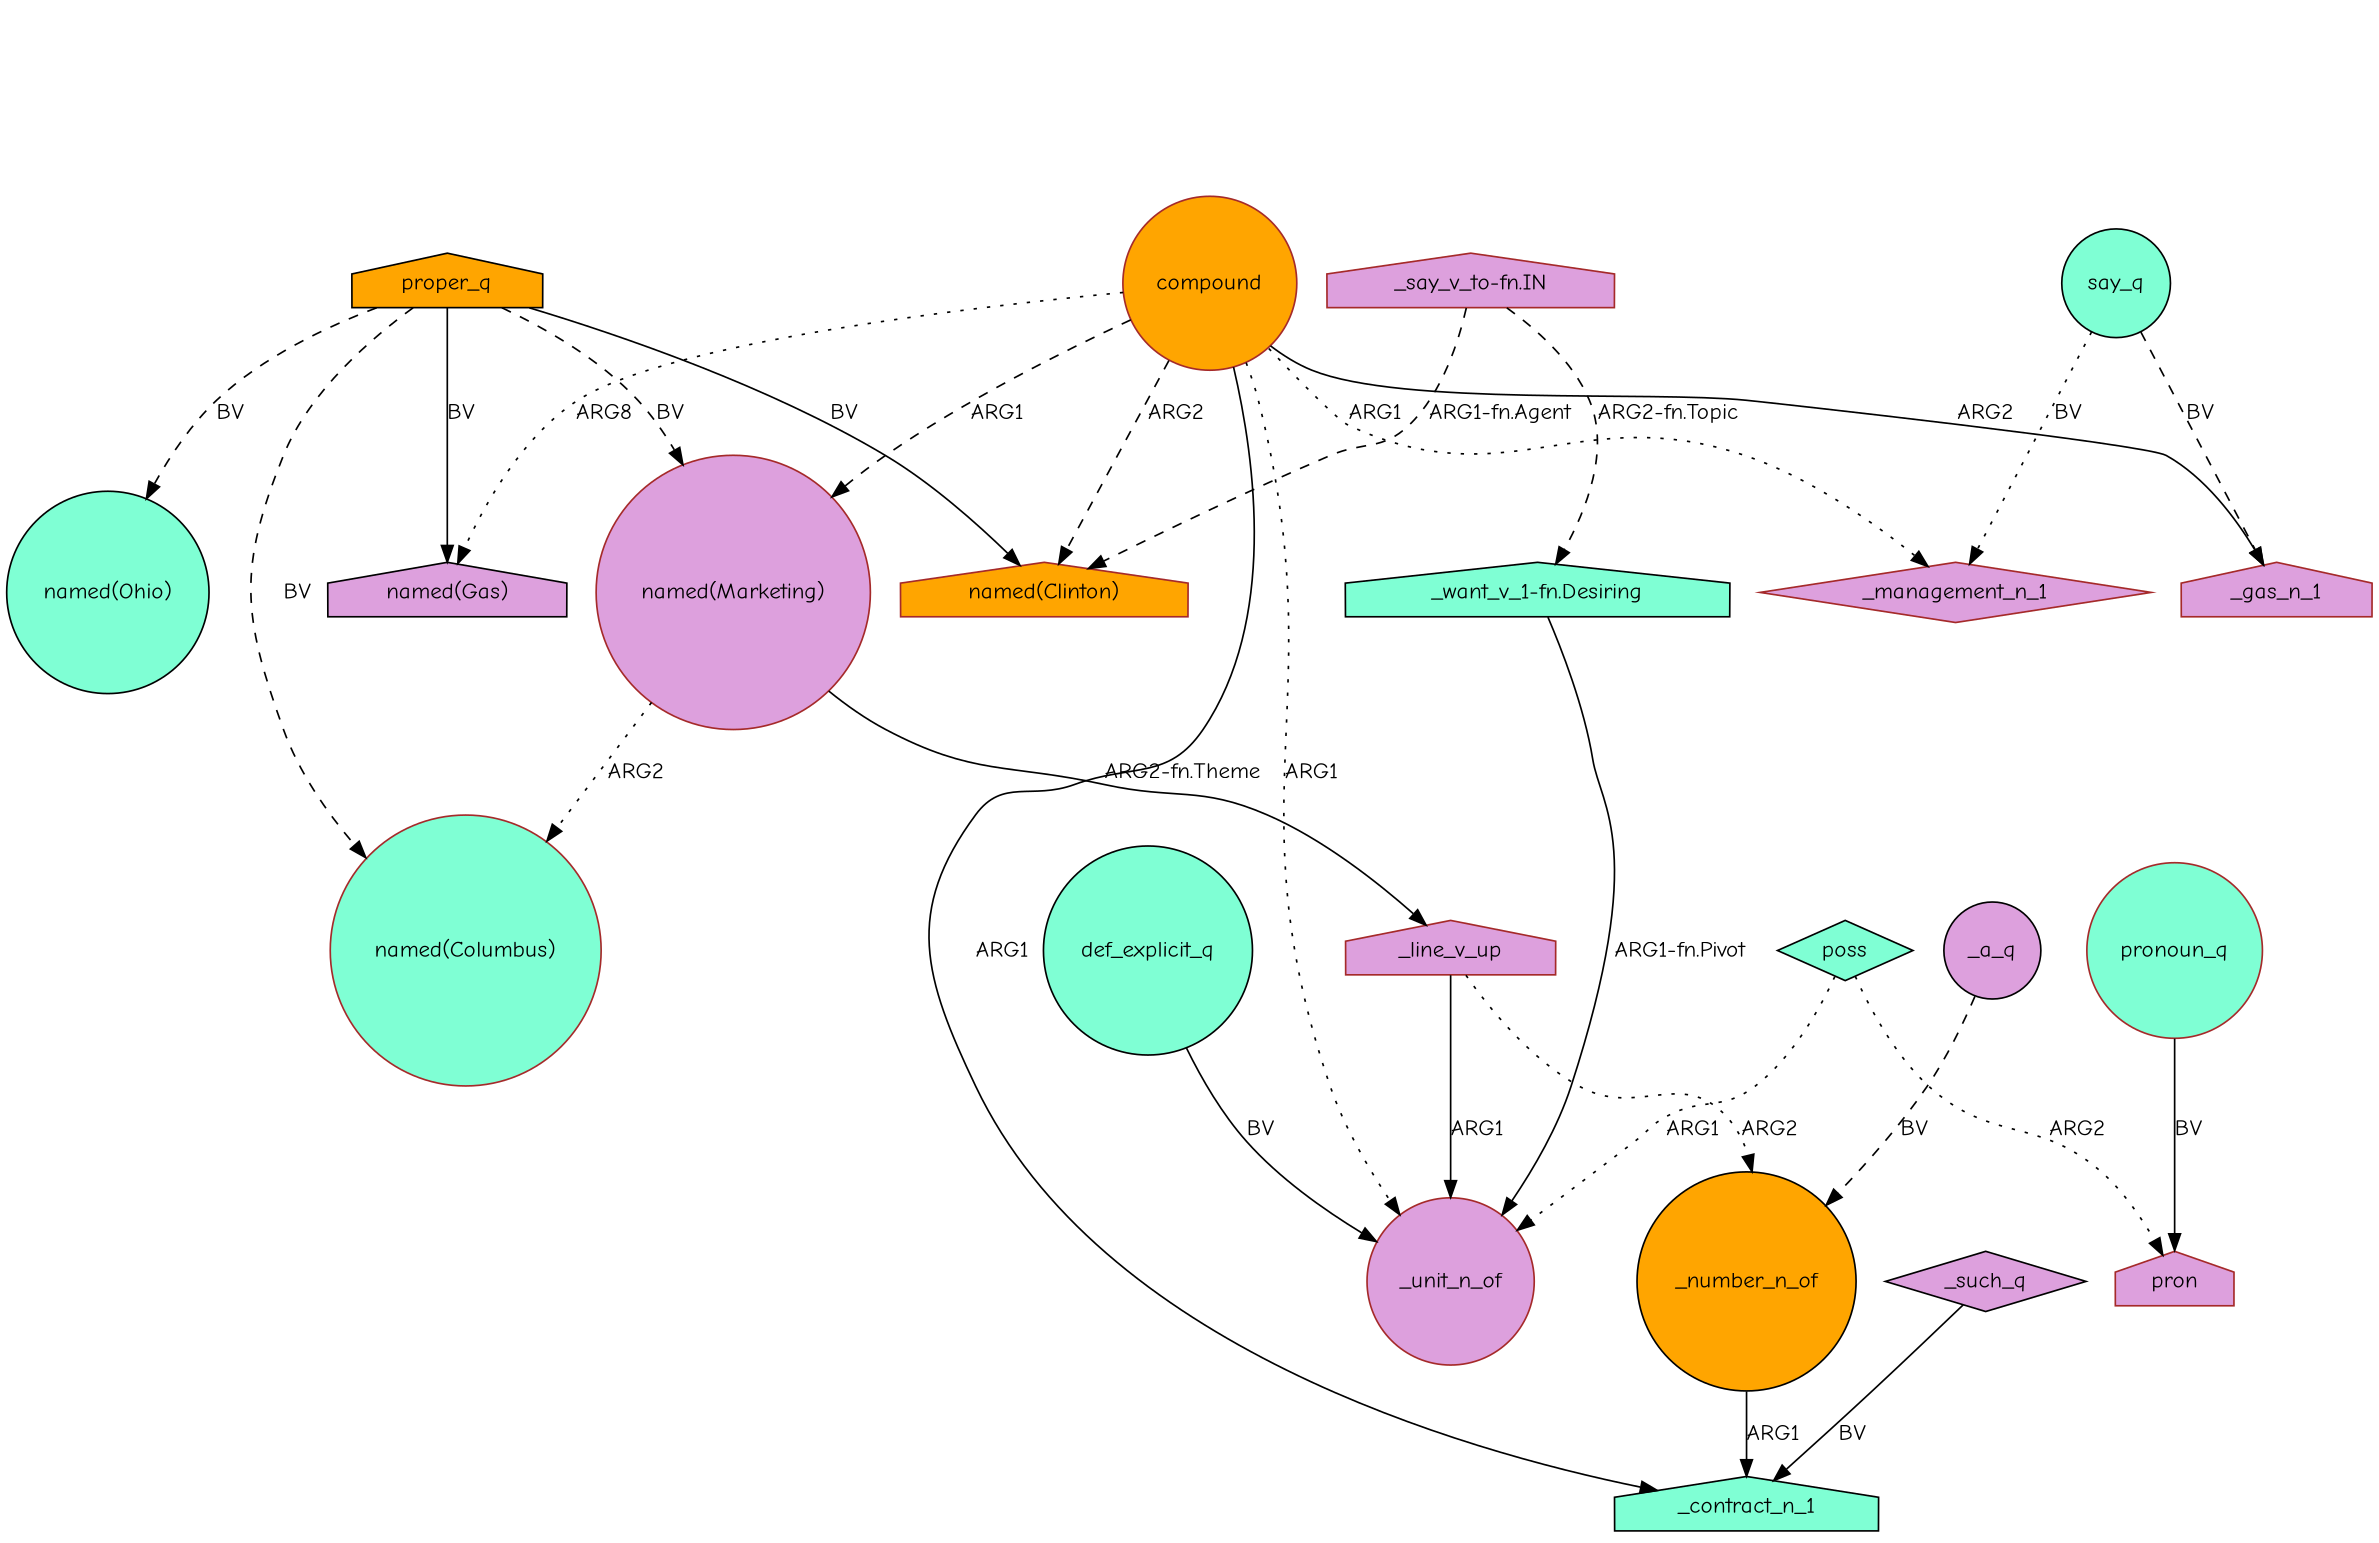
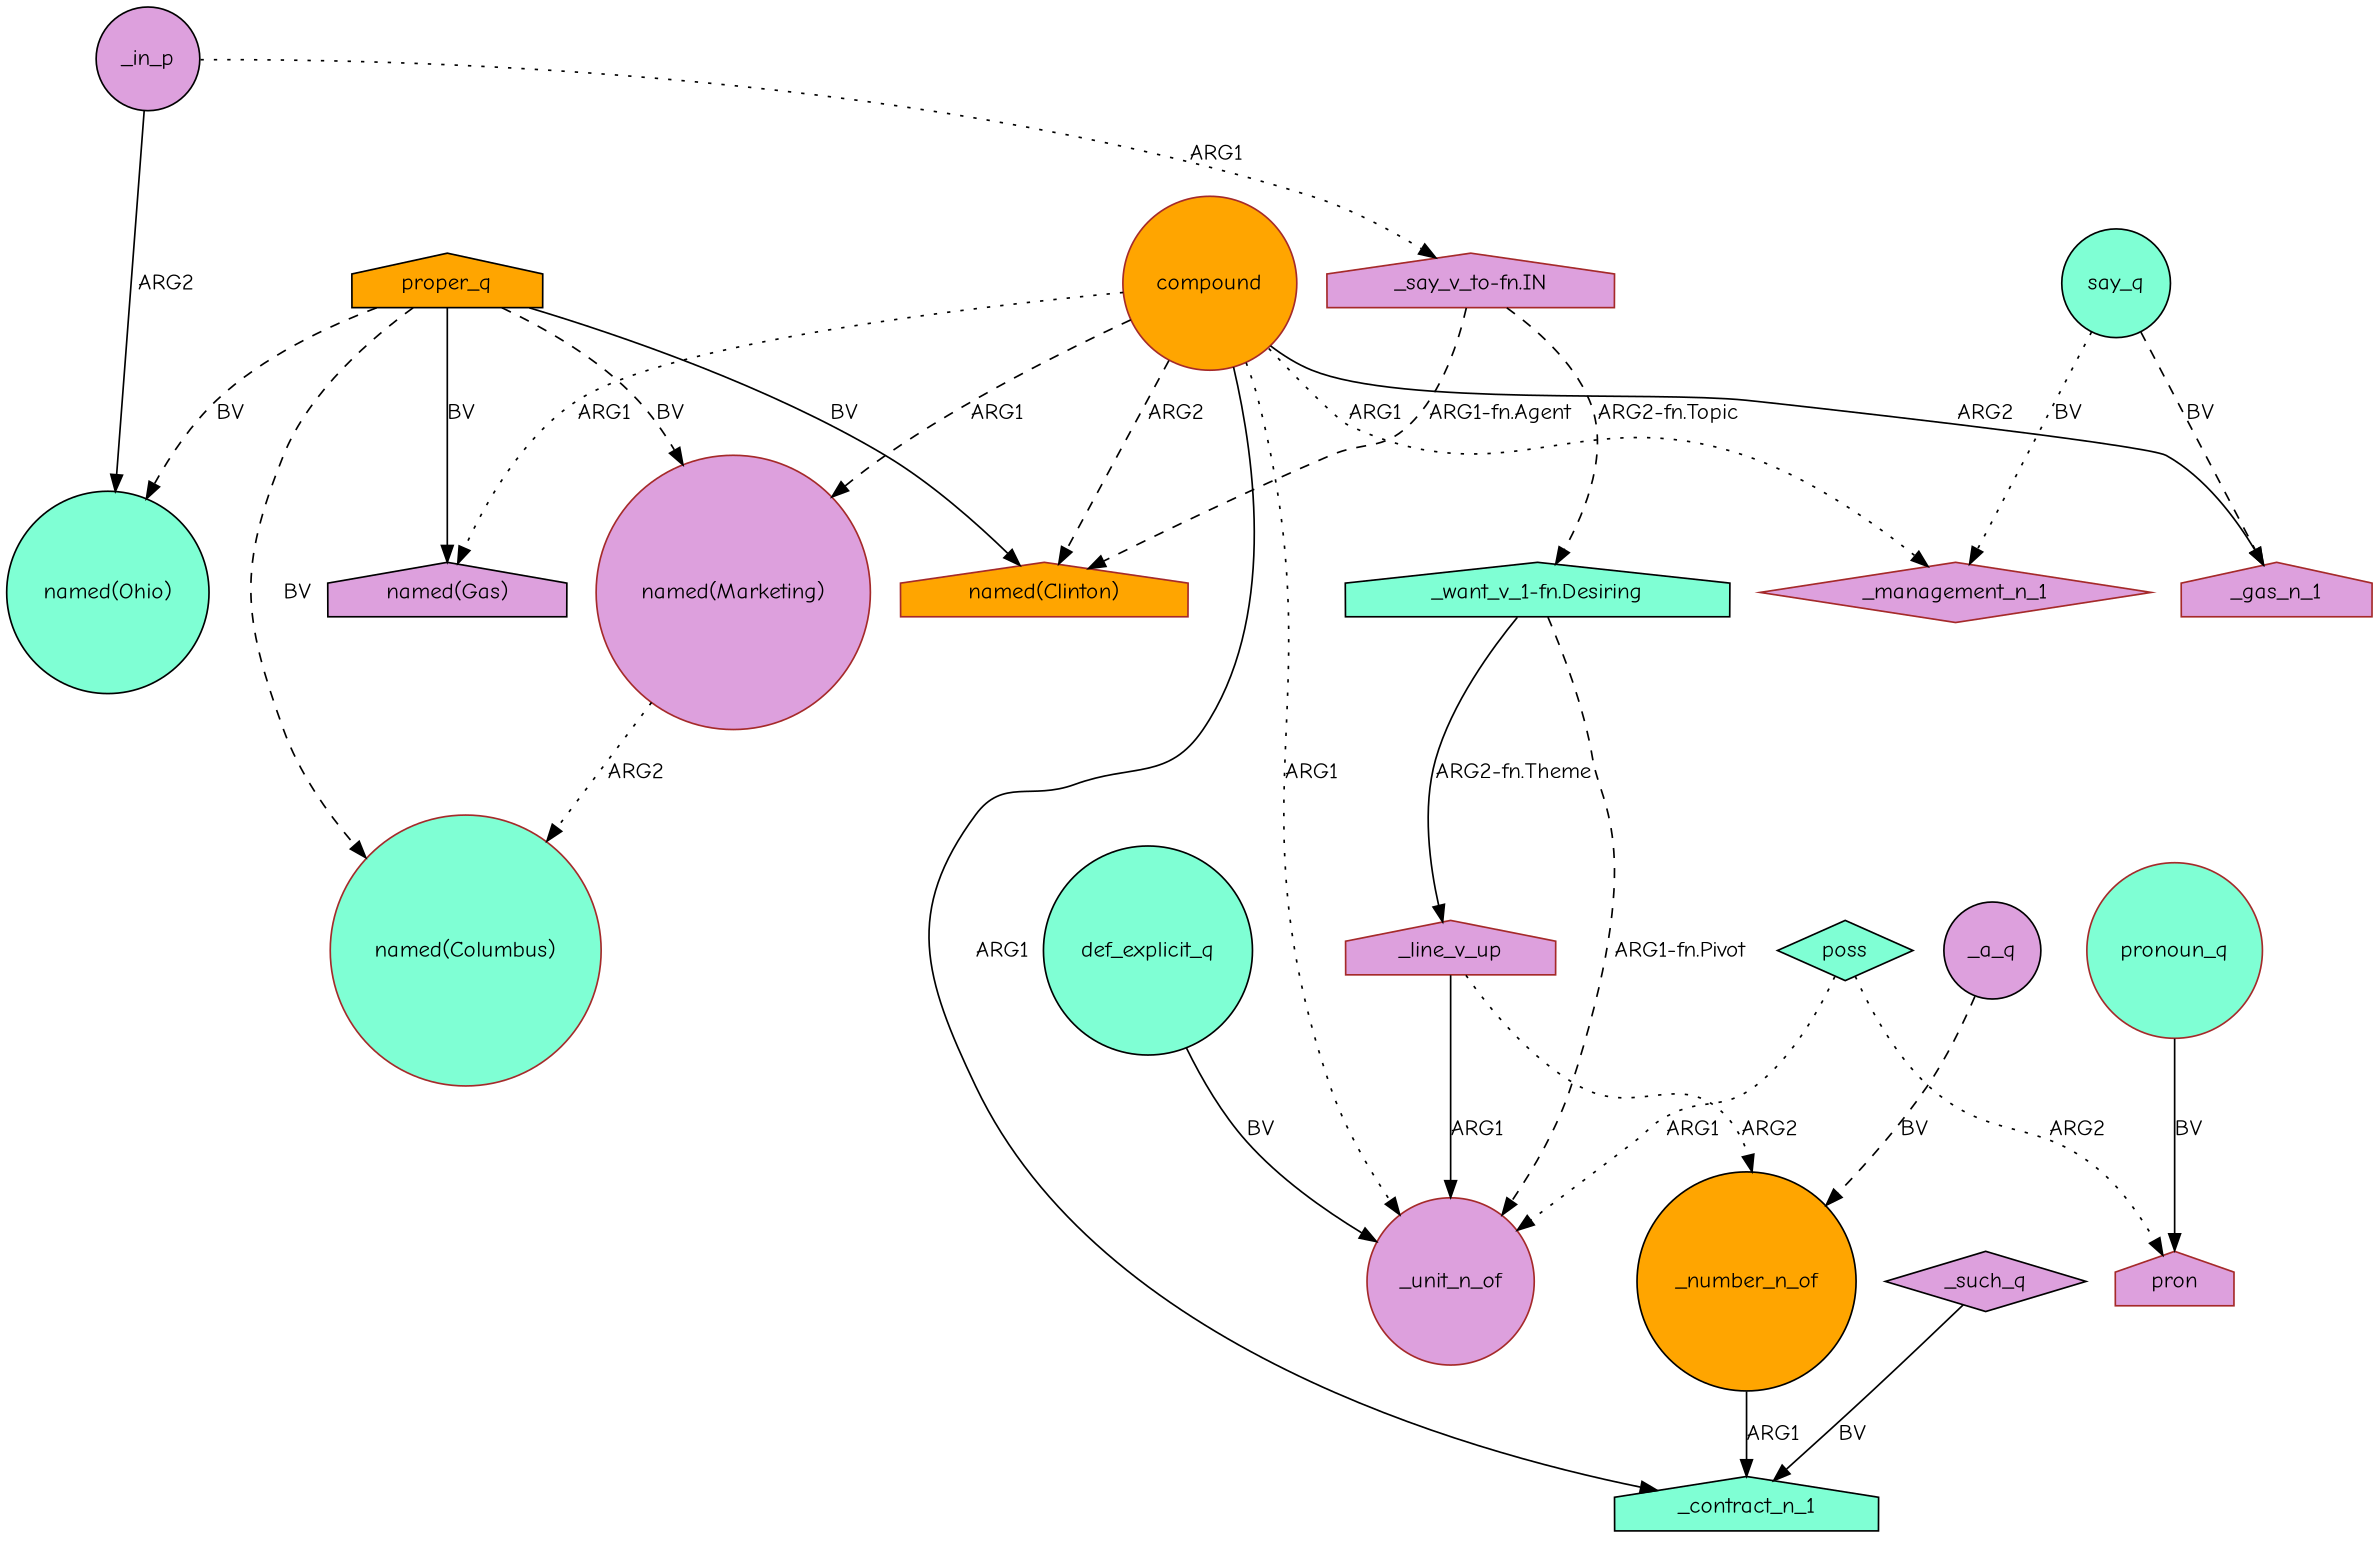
node "_in_p": added
edge "compound" -> "named(Gas)": label "ARG8" -> "ARG1"
edge "named(Marketing)" -> "_line_v_up": now "_want_v_1-fn.Desiring" -> "_line_v_up"
edge "_want_v_1-fn.Desiring" -> "_unit_n_of": style solid -> dashed
